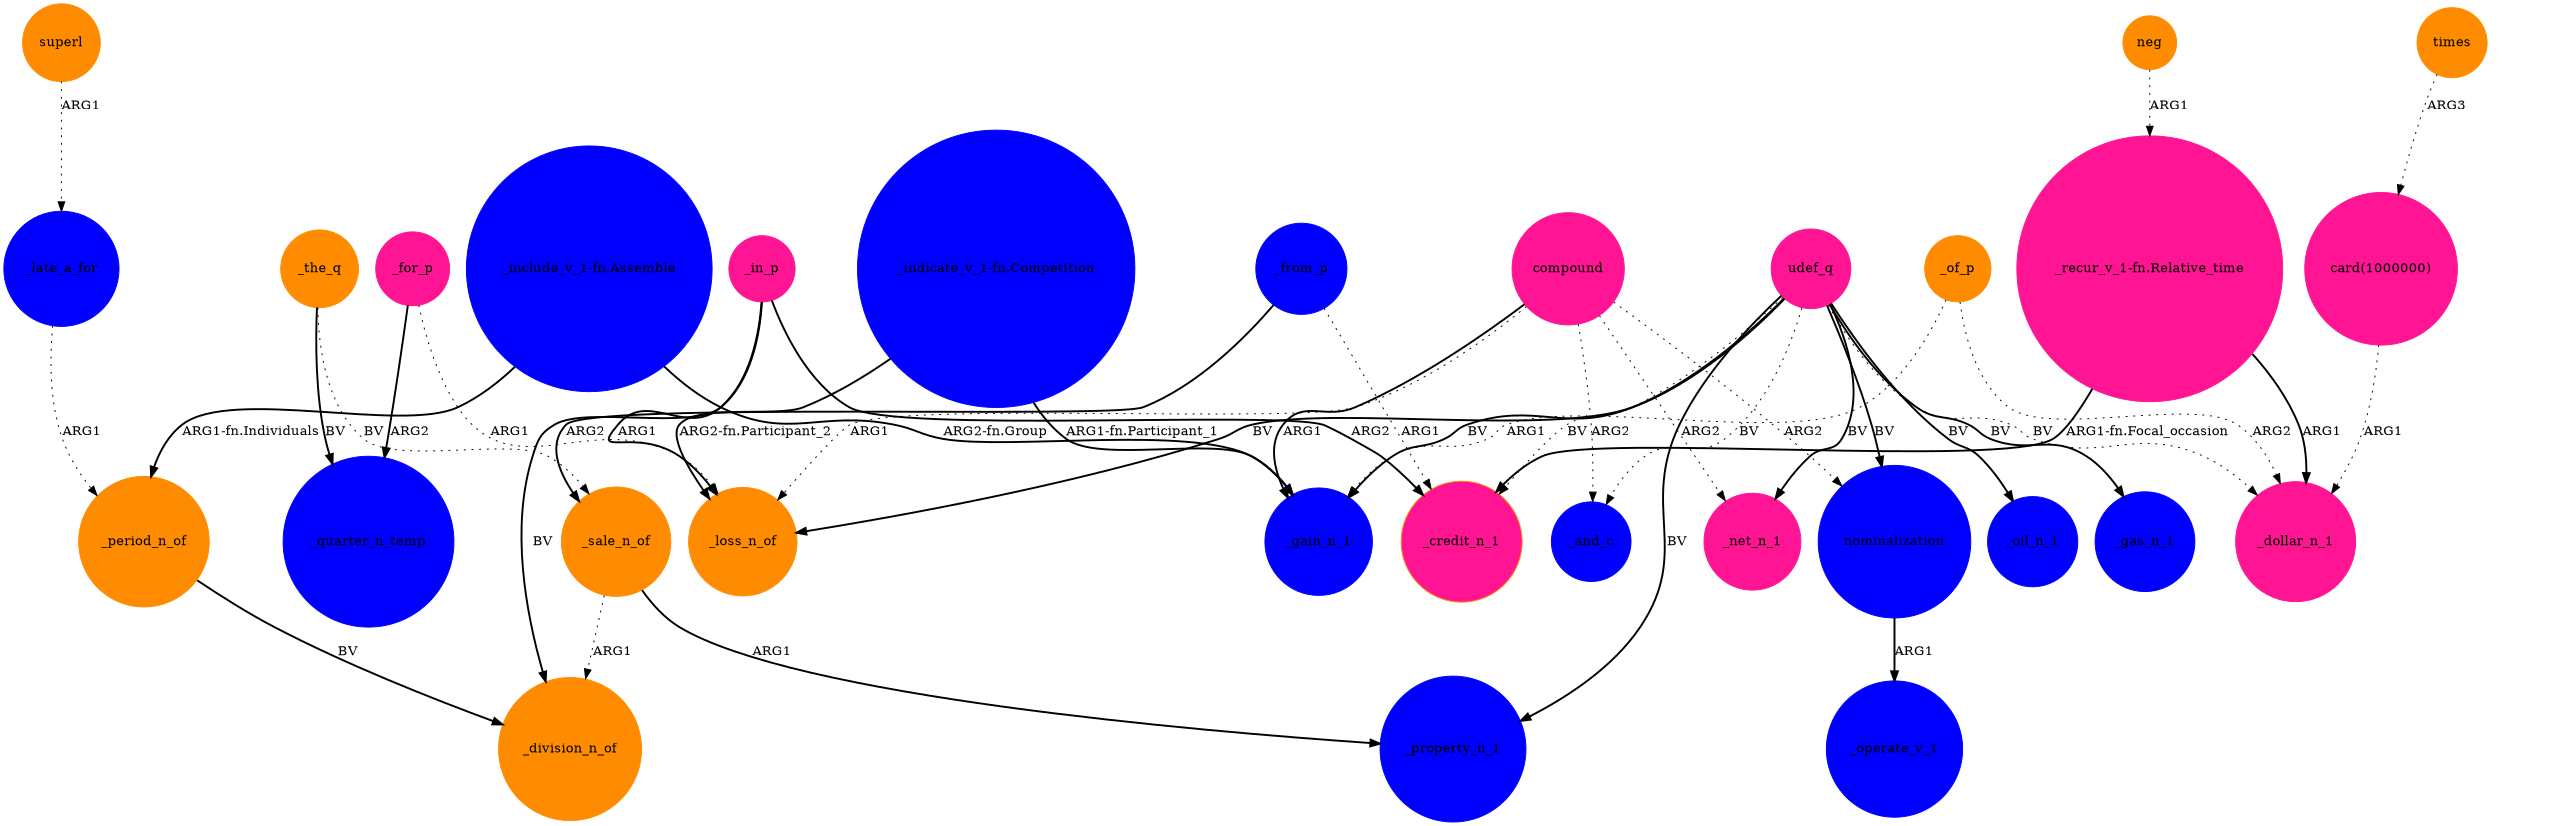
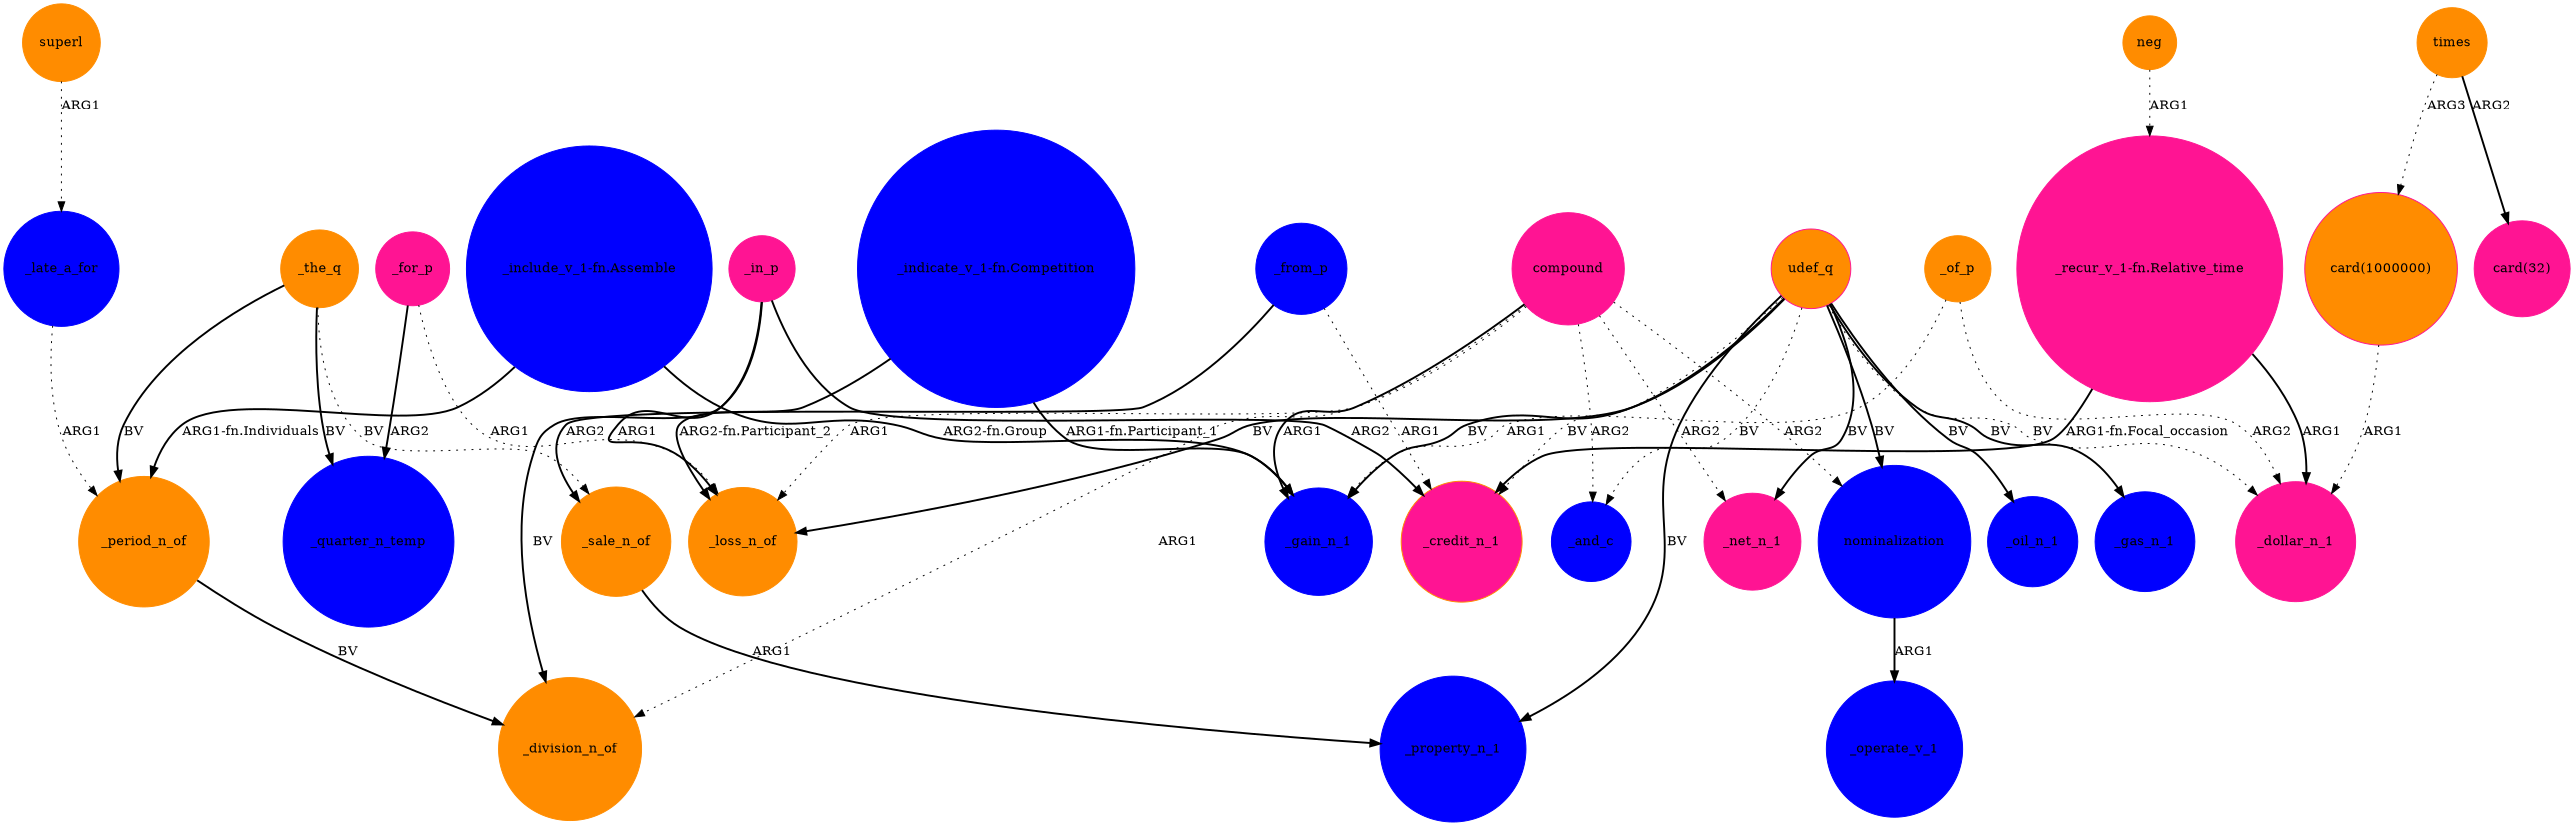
node "udef_q": fillcolor deeppink -> darkorange
node "card(1000000)": fillcolor deeppink -> darkorange
node "card(32)": added
edge "_the_q" -> "_period_n_of": added, label "BV"
edge "_sale_n_of" -> "_division_n_of": now "compound" -> "_division_n_of"
